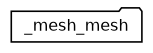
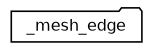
node "_mesh_mesh": label "_mesh_mesh" -> "_mesh_edge"
